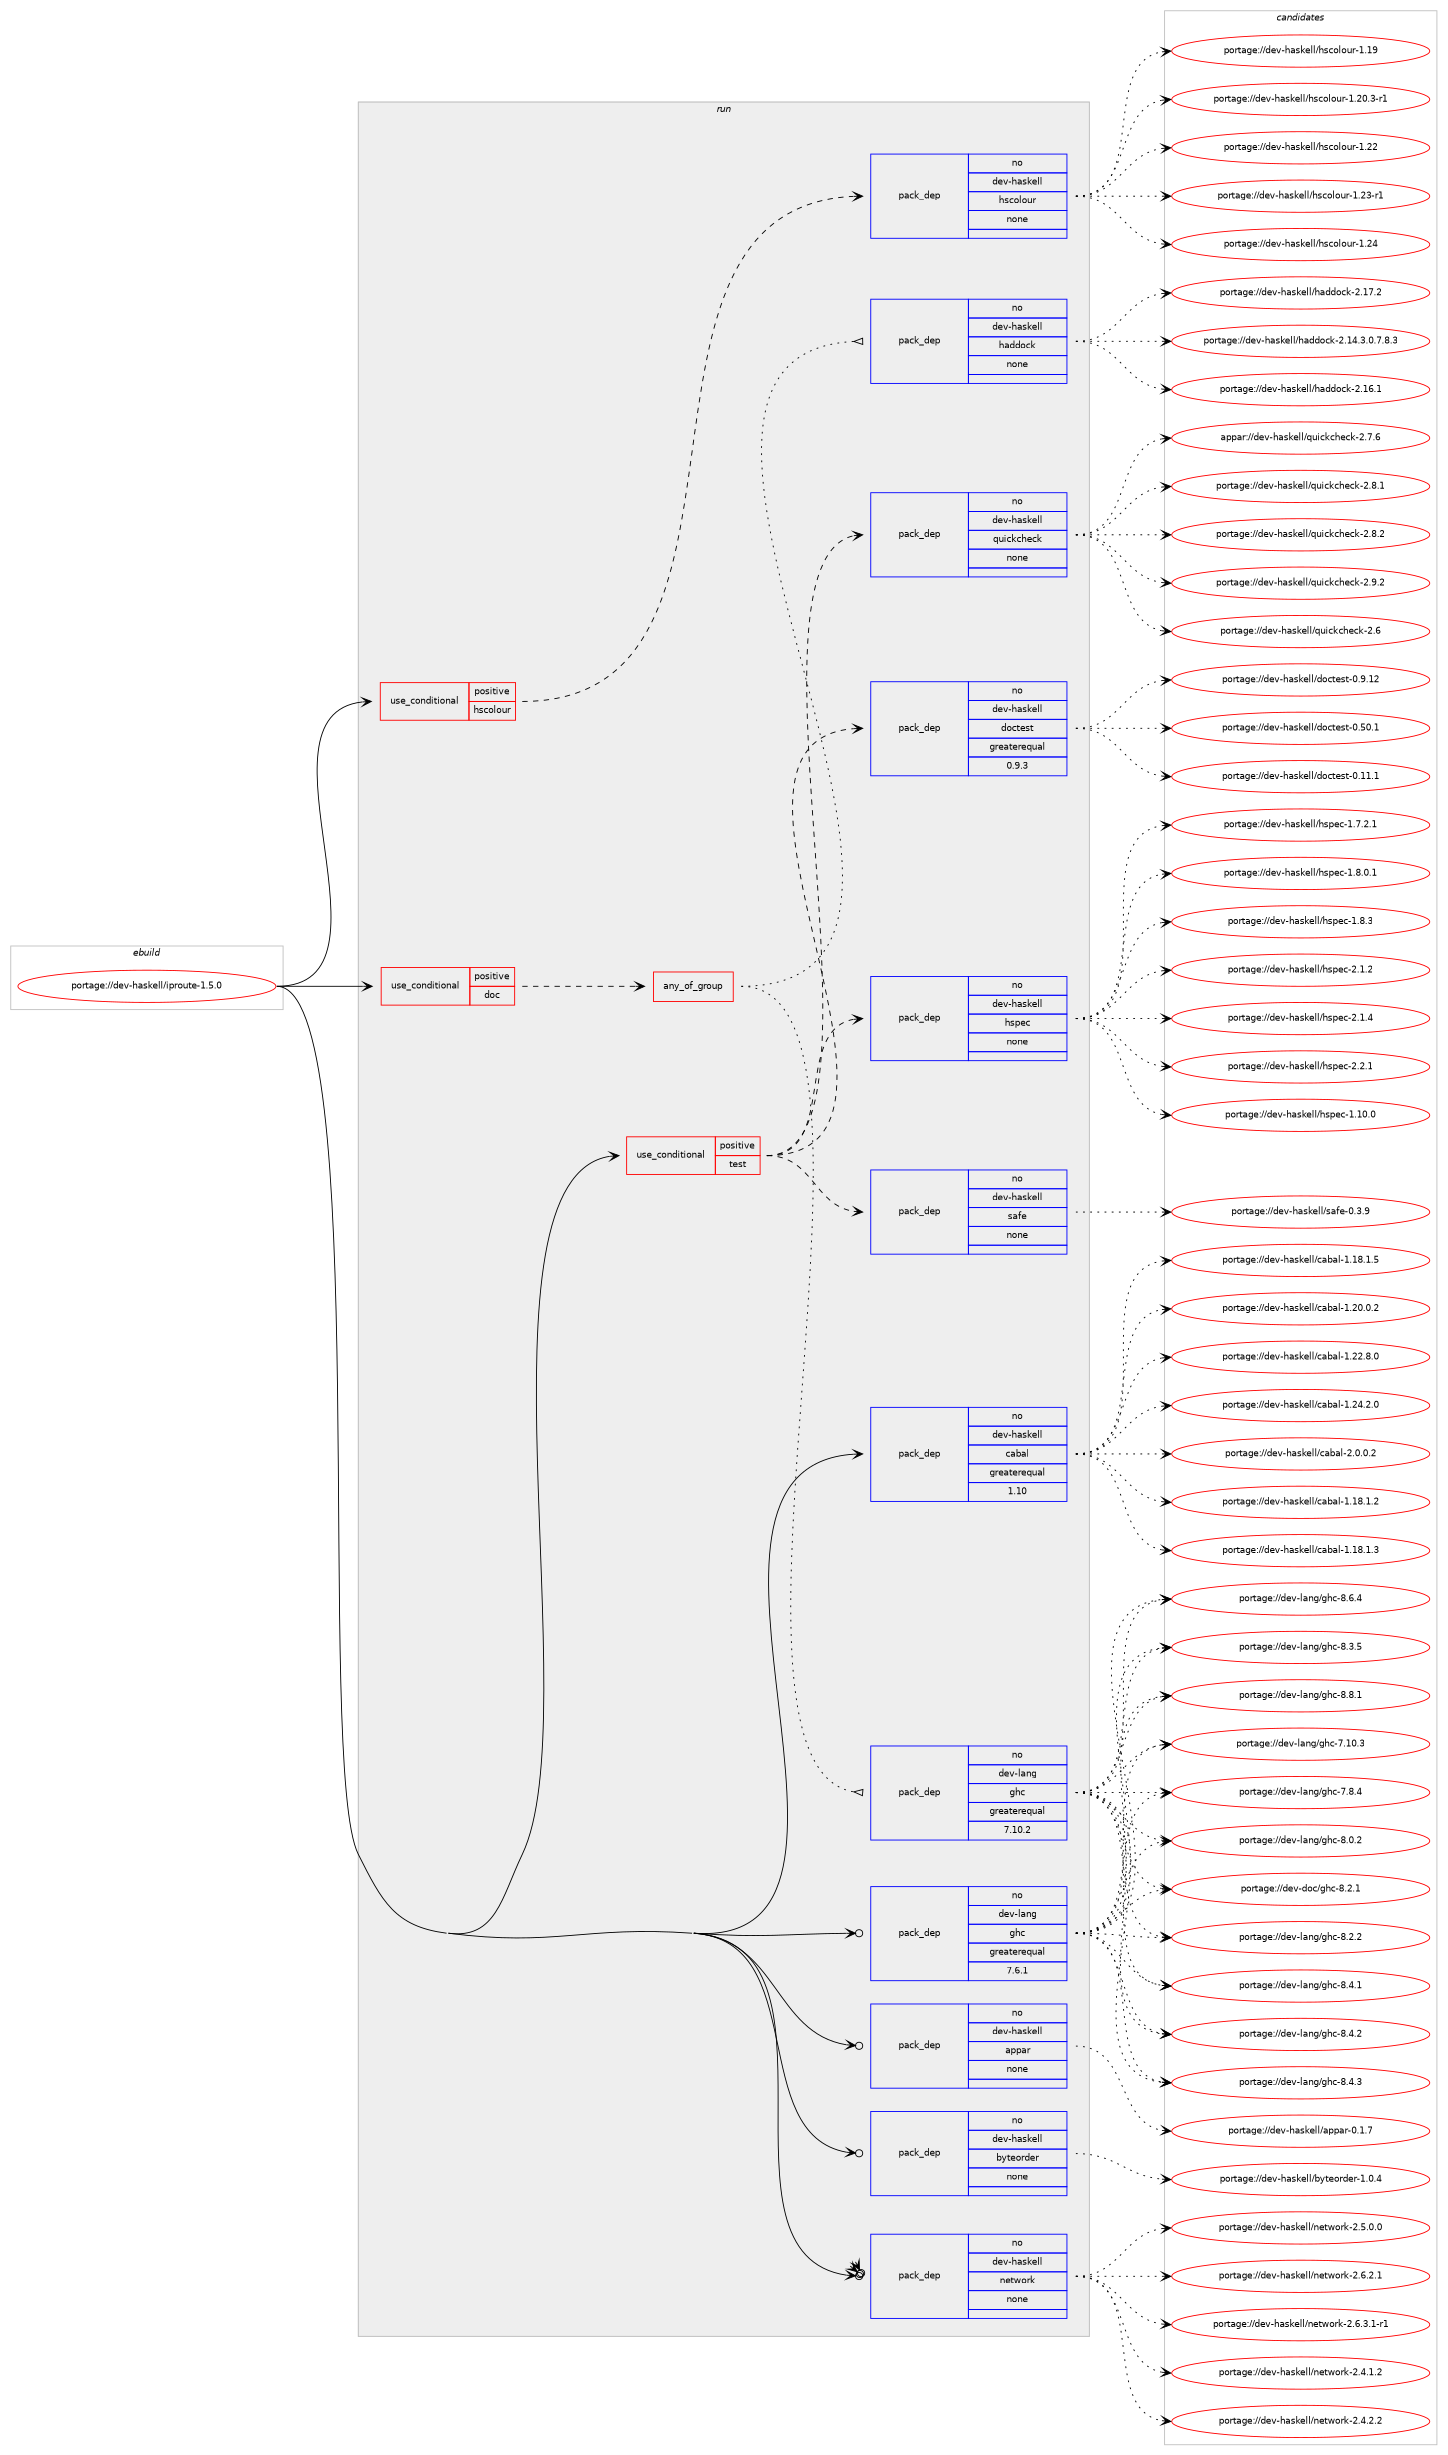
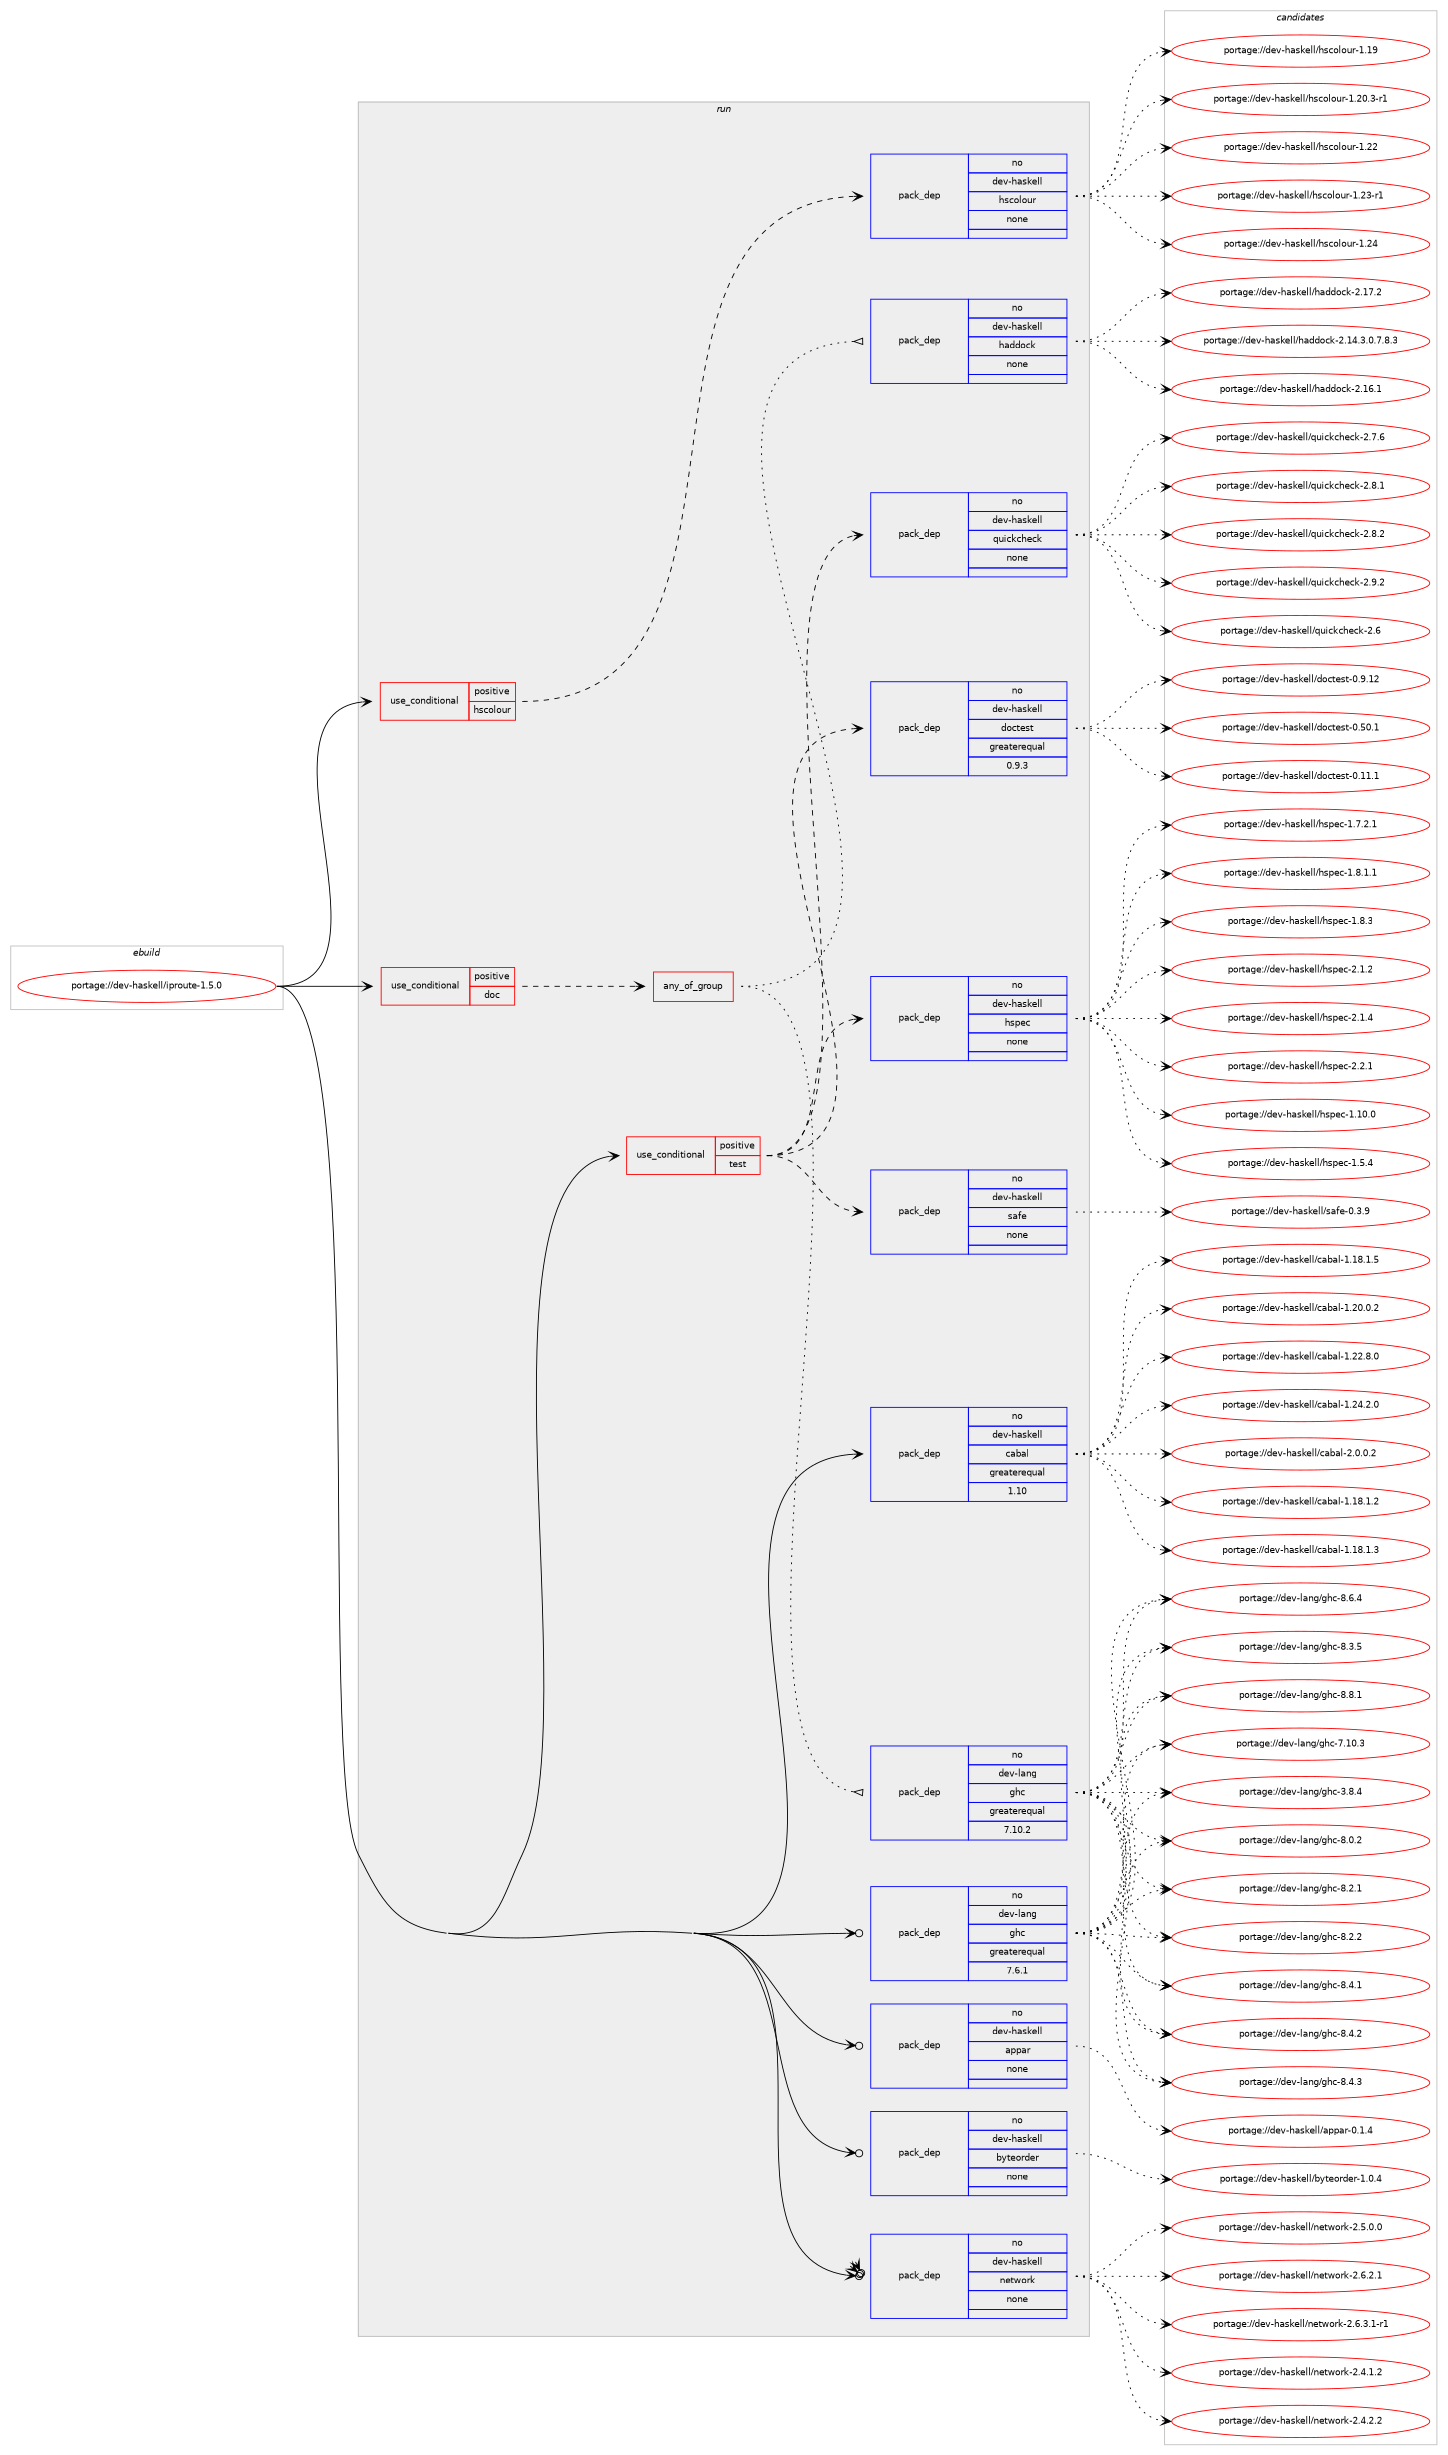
node "appar://dev-haskell/quickcheck-2.7.6": label "appar://dev-haskell/quickcheck-2.7.6" -> "portage://dev-haskell/quickcheck-2.7.6"
node "portage://dev-haskell/hspec-1.8.0.1": label "portage://dev-haskell/hspec-1.8.0.1" -> "portage://dev-haskell/hspec-1.8.1.1"
node "portage://dev-haskell/hspec-1.5.4": added
node "portage://dev-lang/ghc-7.8.4": label "portage://dev-lang/ghc-7.8.4" -> "portage://dev-lang/ghc-3.8.4"
node "portage://dev-doc/ghc-8.2.1": label "portage://dev-doc/ghc-8.2.1" -> "portage://dev-lang/ghc-8.2.1"
node "portage://dev-haskell/appar-0.1.7": label "portage://dev-haskell/appar-0.1.7" -> "portage://dev-haskell/appar-0.1.4"
